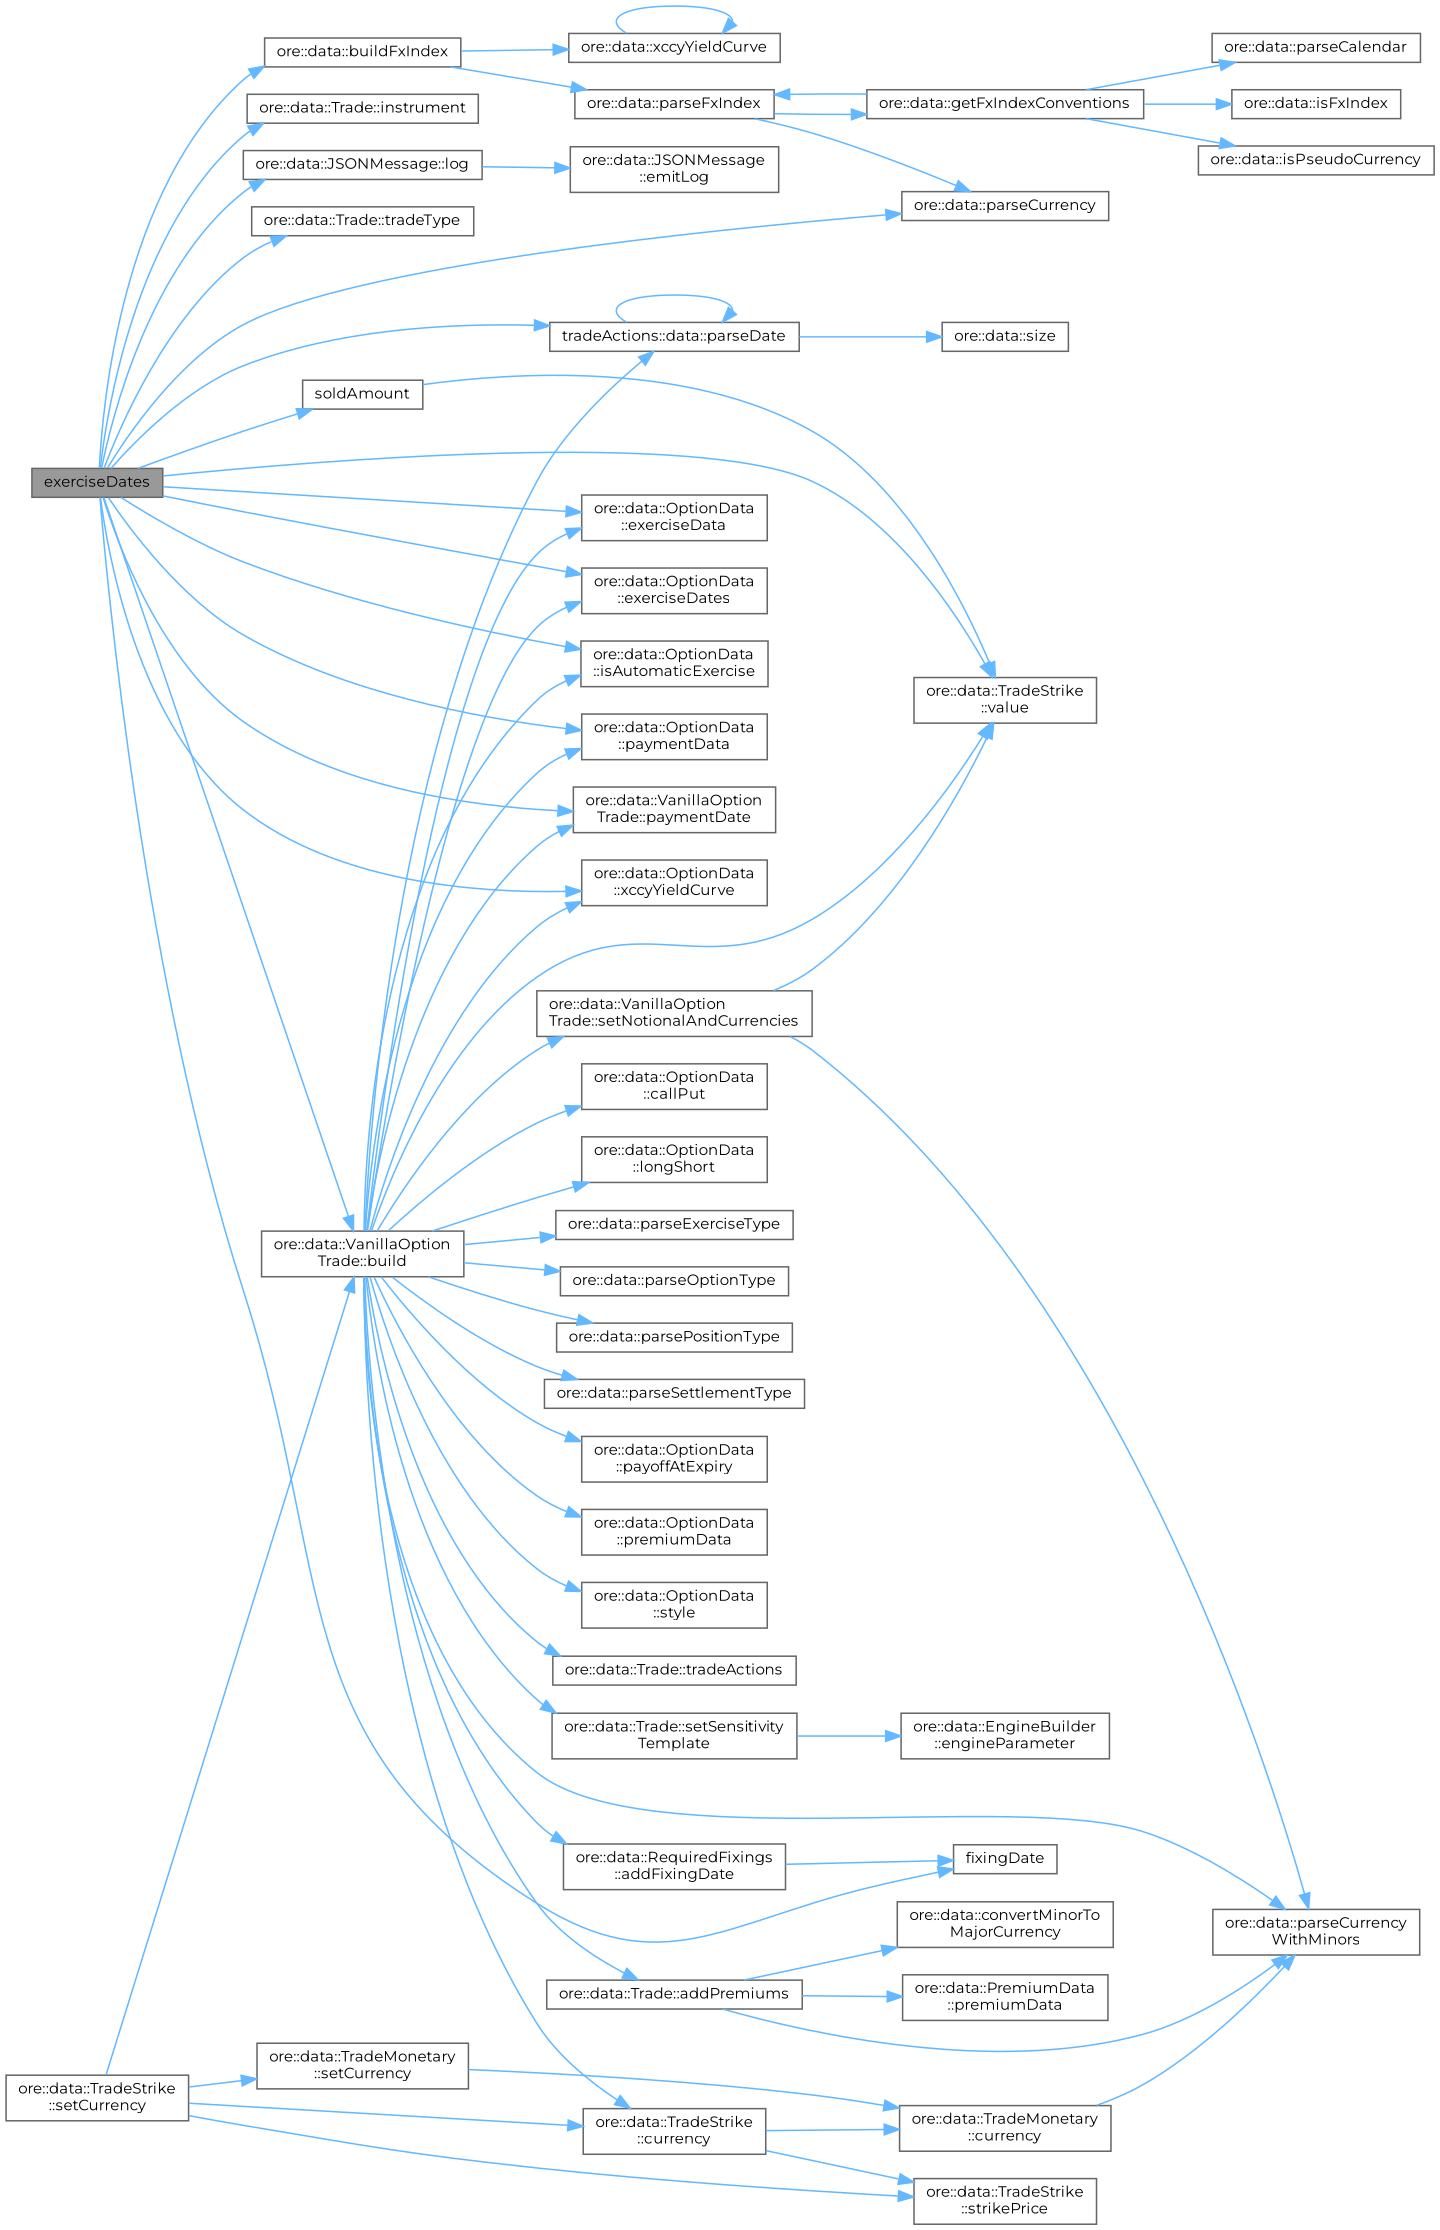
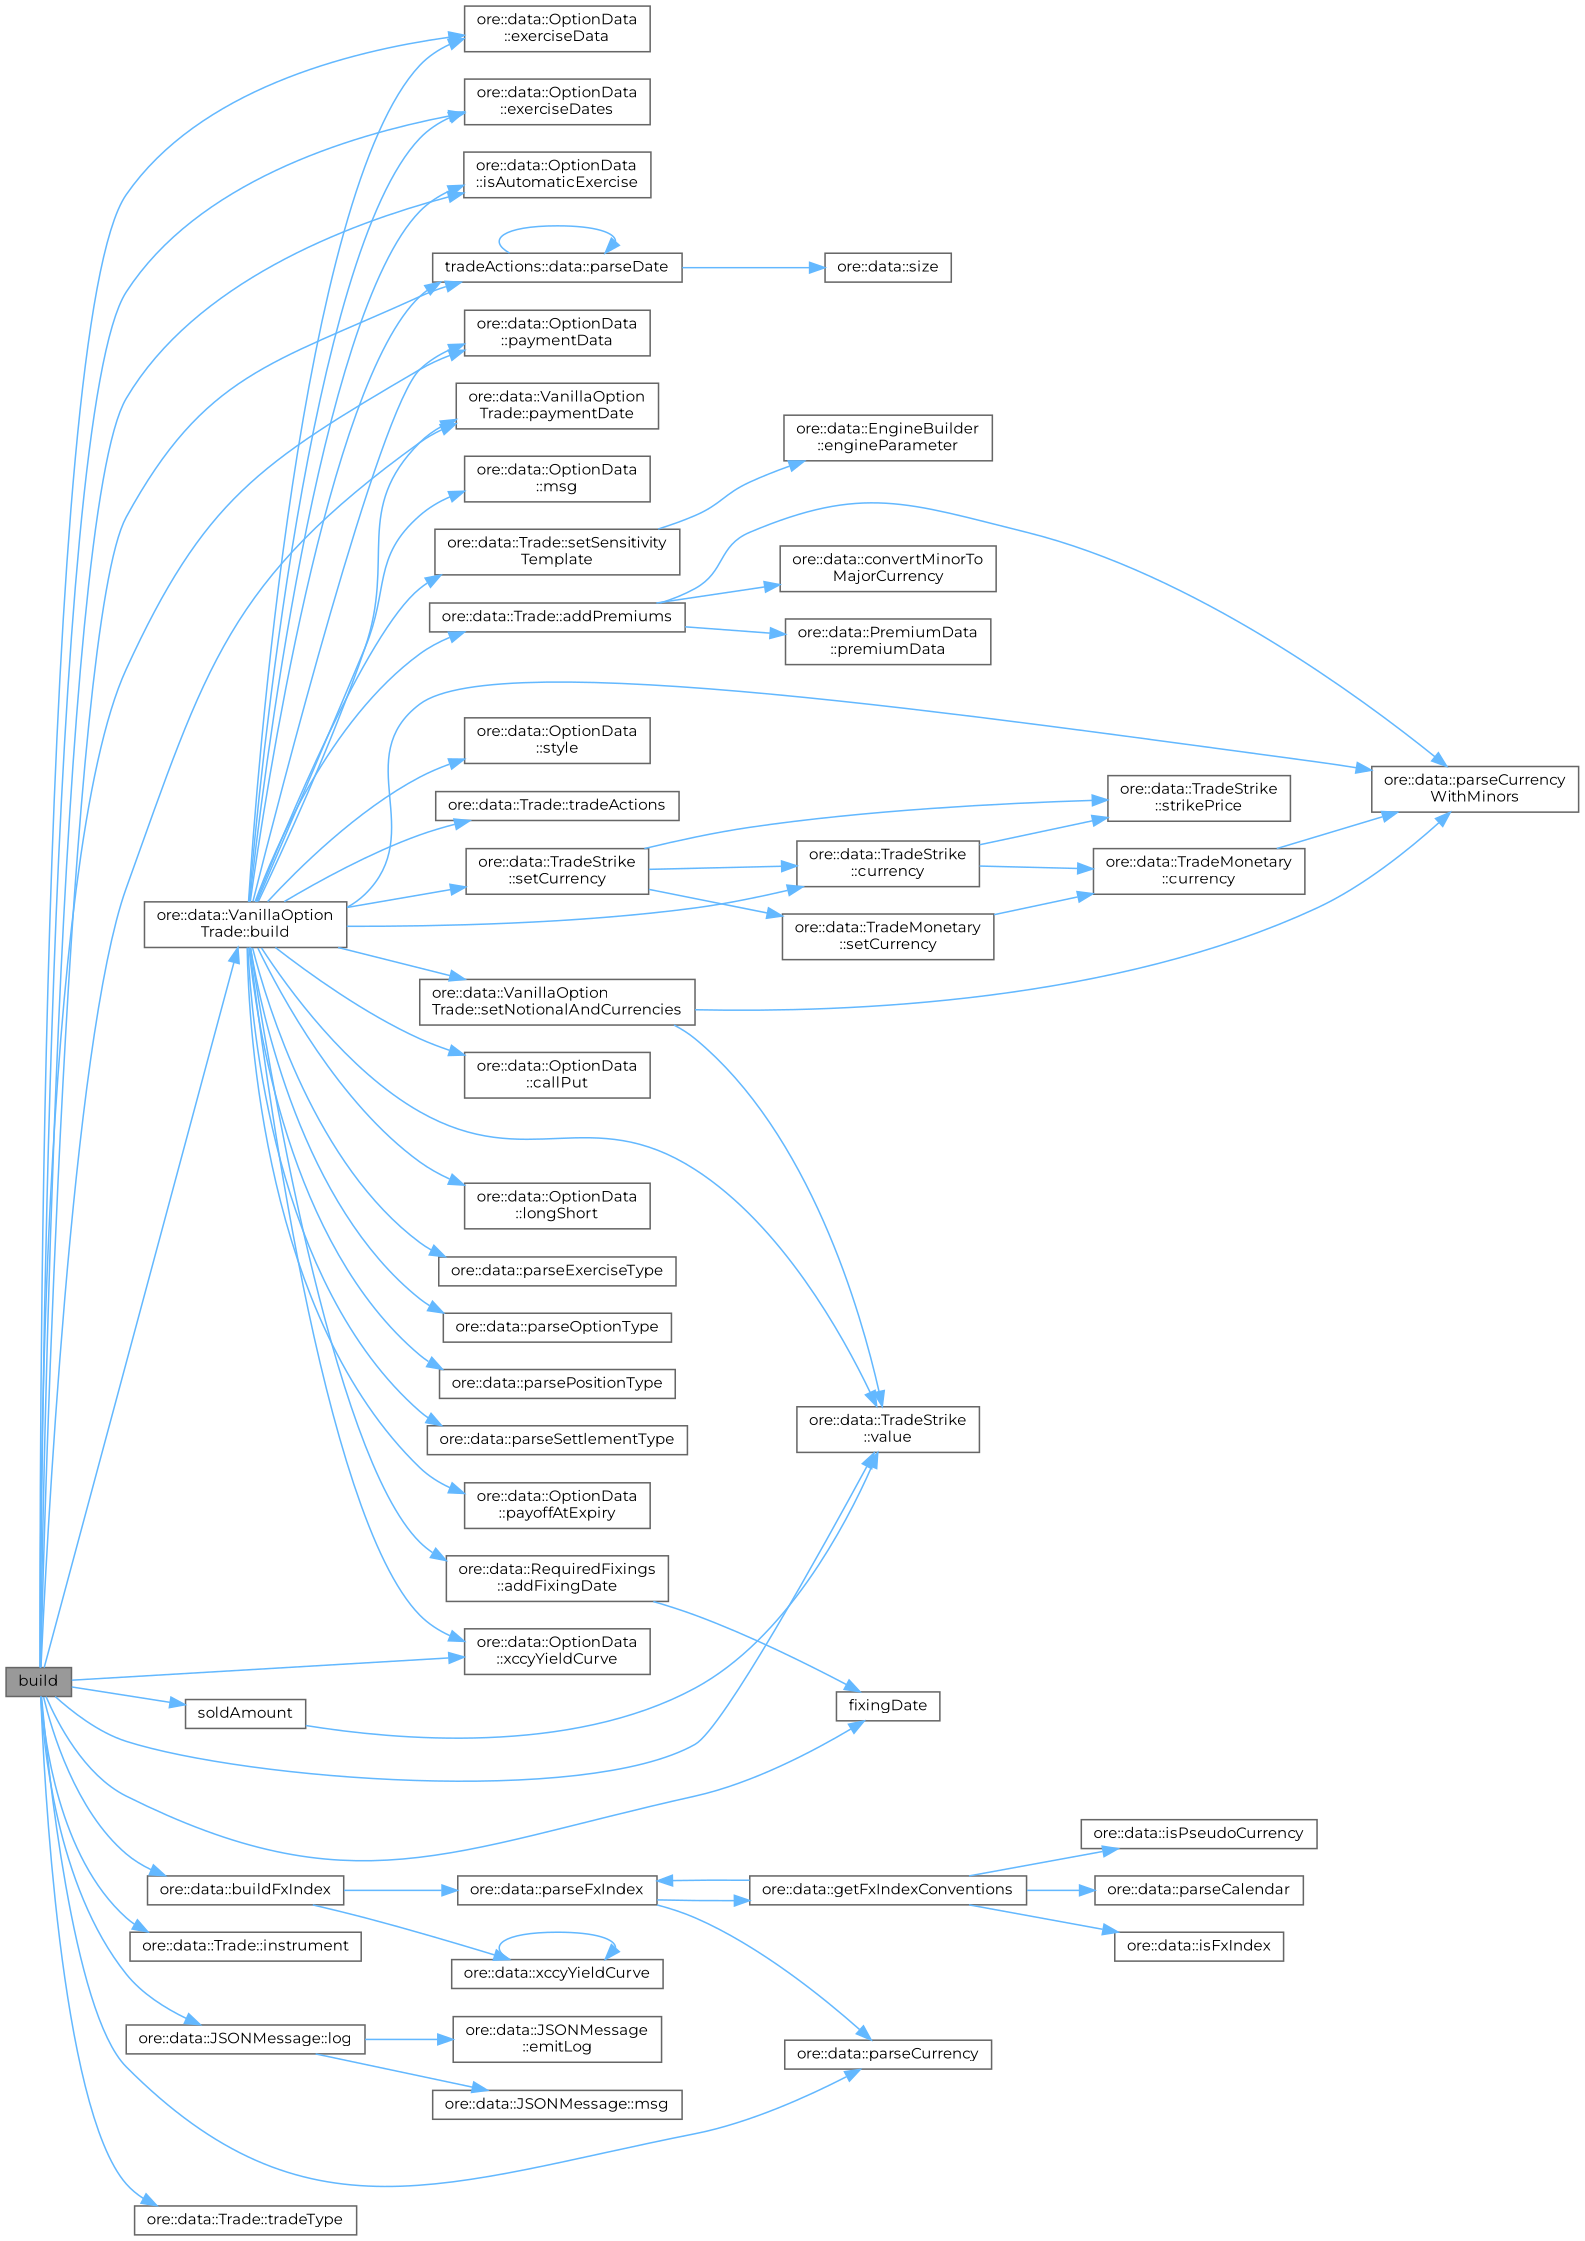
node "exerciseDates": label "exerciseDates" -> "build"
node "ore::data::OptionData ::premiumData": label "ore::data::OptionData ::premiumData" -> "ore::data::OptionData ::msg"
edge "ore::data::TradeStrike ::setCurrency" -> "ore::data::VanillaOption Trade::build": reversed
node "ore::data::JSONMessage::msg": added
